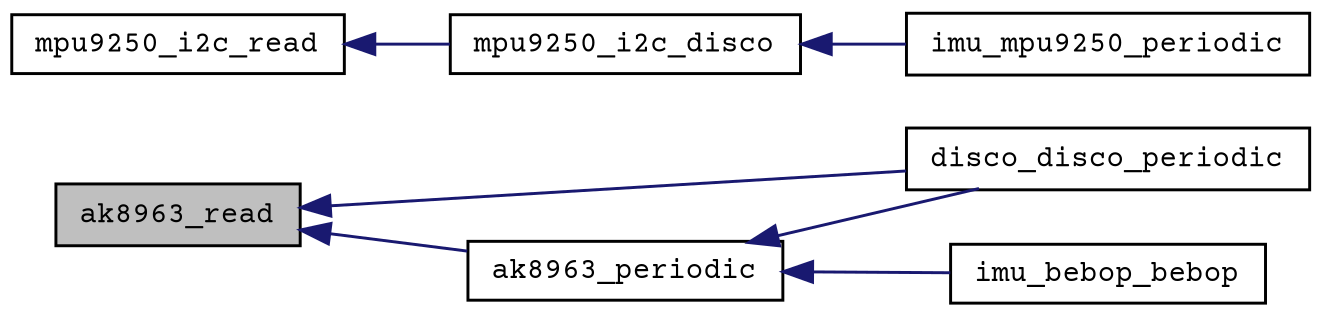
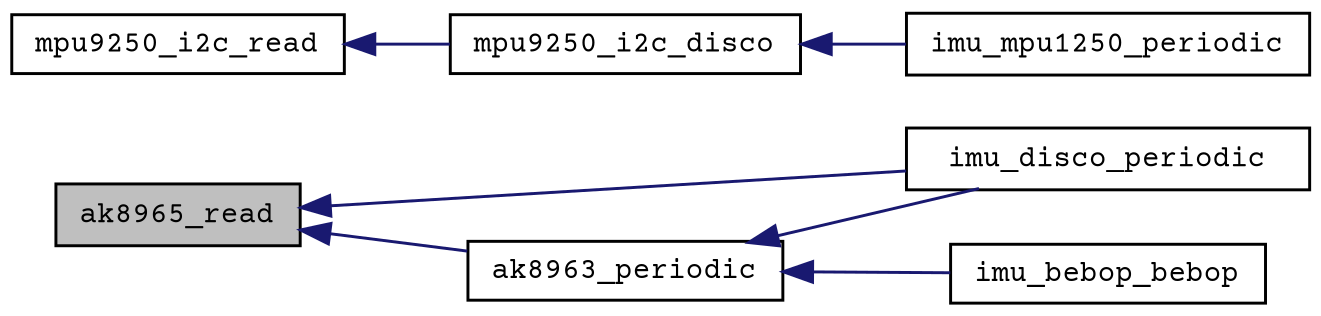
node "imu_mpu9250_periodic": label "imu_mpu9250_periodic" -> "imu_mpu1250_periodic"
node "disco_disco_periodic": label "disco_disco_periodic" -> "imu_disco_periodic"
node "ak8963_read": label "ak8963_read" -> "ak8965_read"
